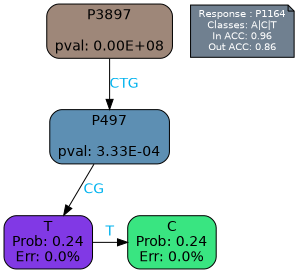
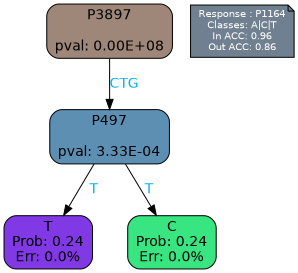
edge "P497 pval: 3.33E-04" -> "T Prob: 0.24 Err: 0.0%": label "CG" -> "T"
edge "T Prob: 0.24 Err: 0.0%" -> "C Prob: 0.24 Err: 0.0%": now "P497 pval: 3.33E-04" -> "C Prob: 0.24 Err: 0.0%"
